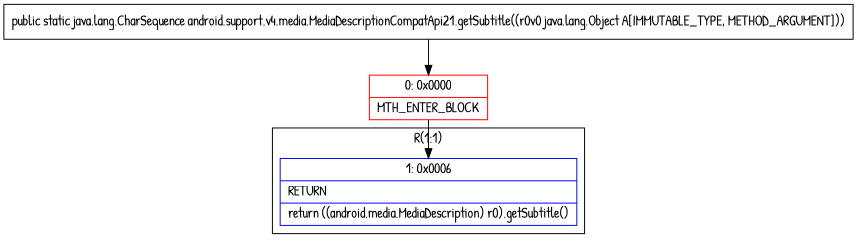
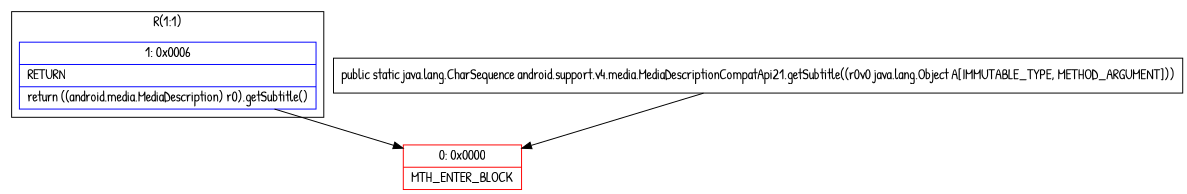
edge "0: 0x0000" -> "1: 0x0006": reversed
